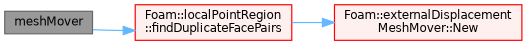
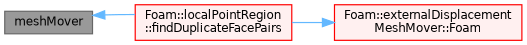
node "Foam::externalDisplacement MeshMover::New": label "Foam::externalDisplacement MeshMover::New" -> "Foam::externalDisplacement MeshMover::Foam"
edge "meshMover" -> "Foam::localPointRegion ::findDuplicateFacePairs": reversed
